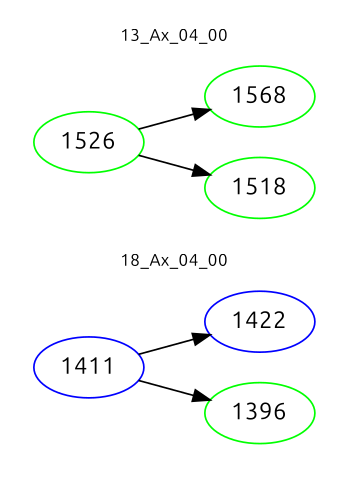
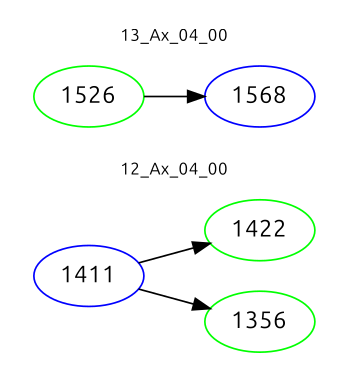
node "1568": color green -> blue
node "1518": removed
cluster "18_Ax_04_00": label "18_Ax_04_00" -> "12_Ax_04_00"
node "1422": color blue -> green
node "1396": label "1396" -> "1356"
